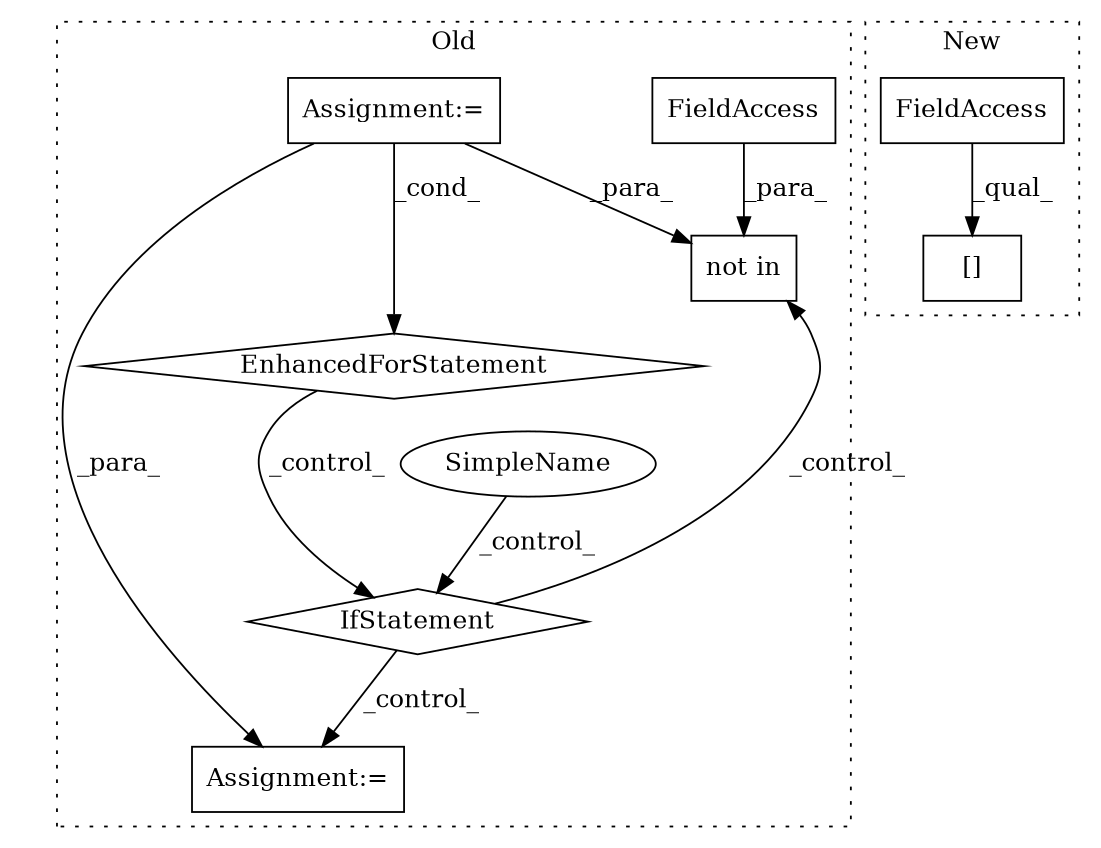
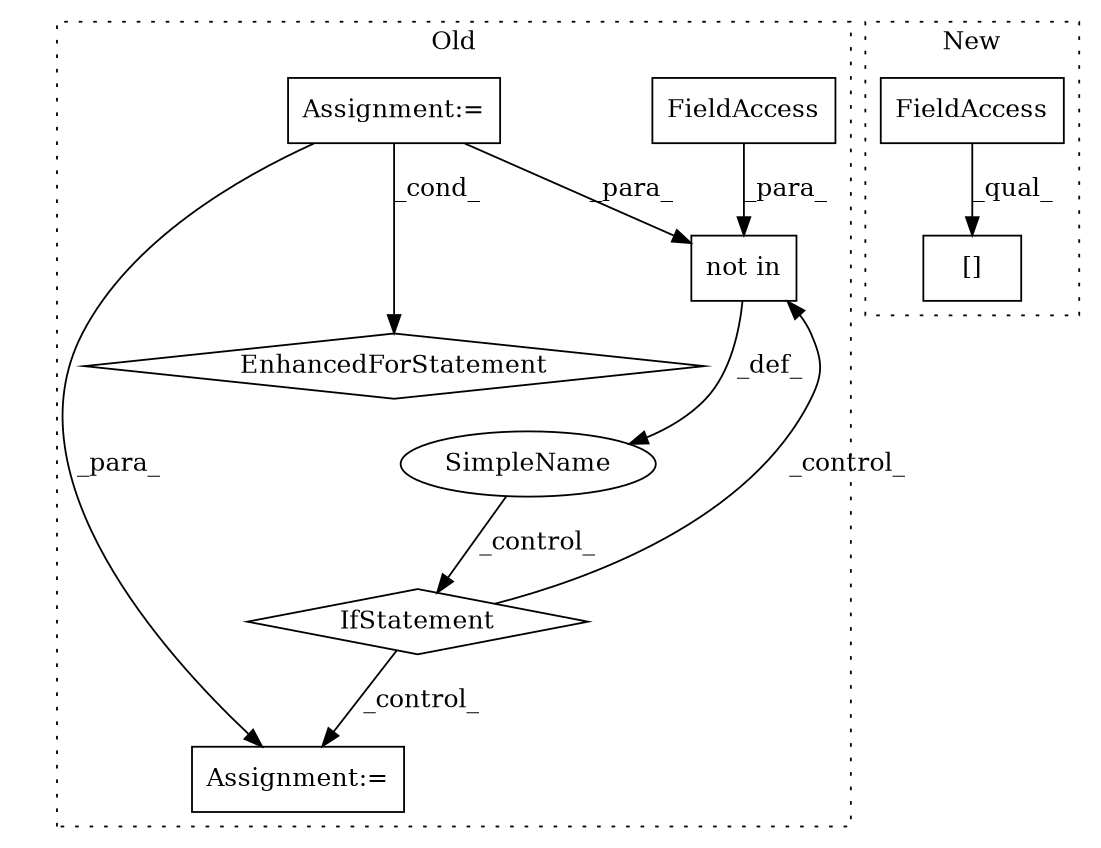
edge "not in" -> "SimpleName": added, label "_def_"
edge "EnhancedForStatement" -> "IfStatement": removed, label "_control_"
